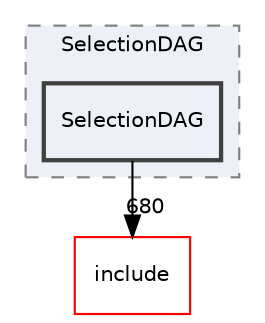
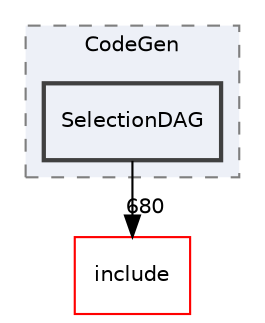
cluster "SelectionDAG": label "SelectionDAG" -> "CodeGen"
